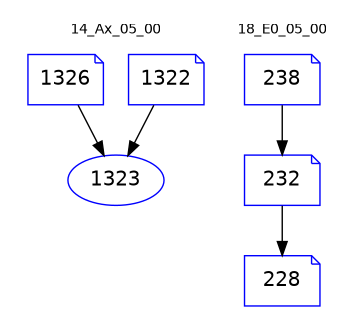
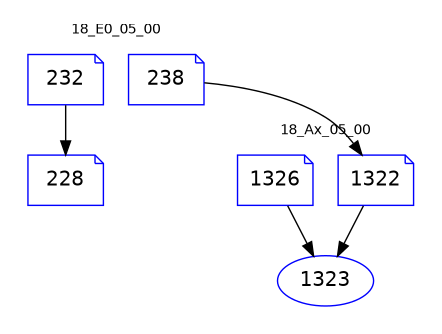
cluster "14_Ax_05_00": label "14_Ax_05_00" -> "18_Ax_05_00"
edge "238" -> "232": now "238" -> "1322"
